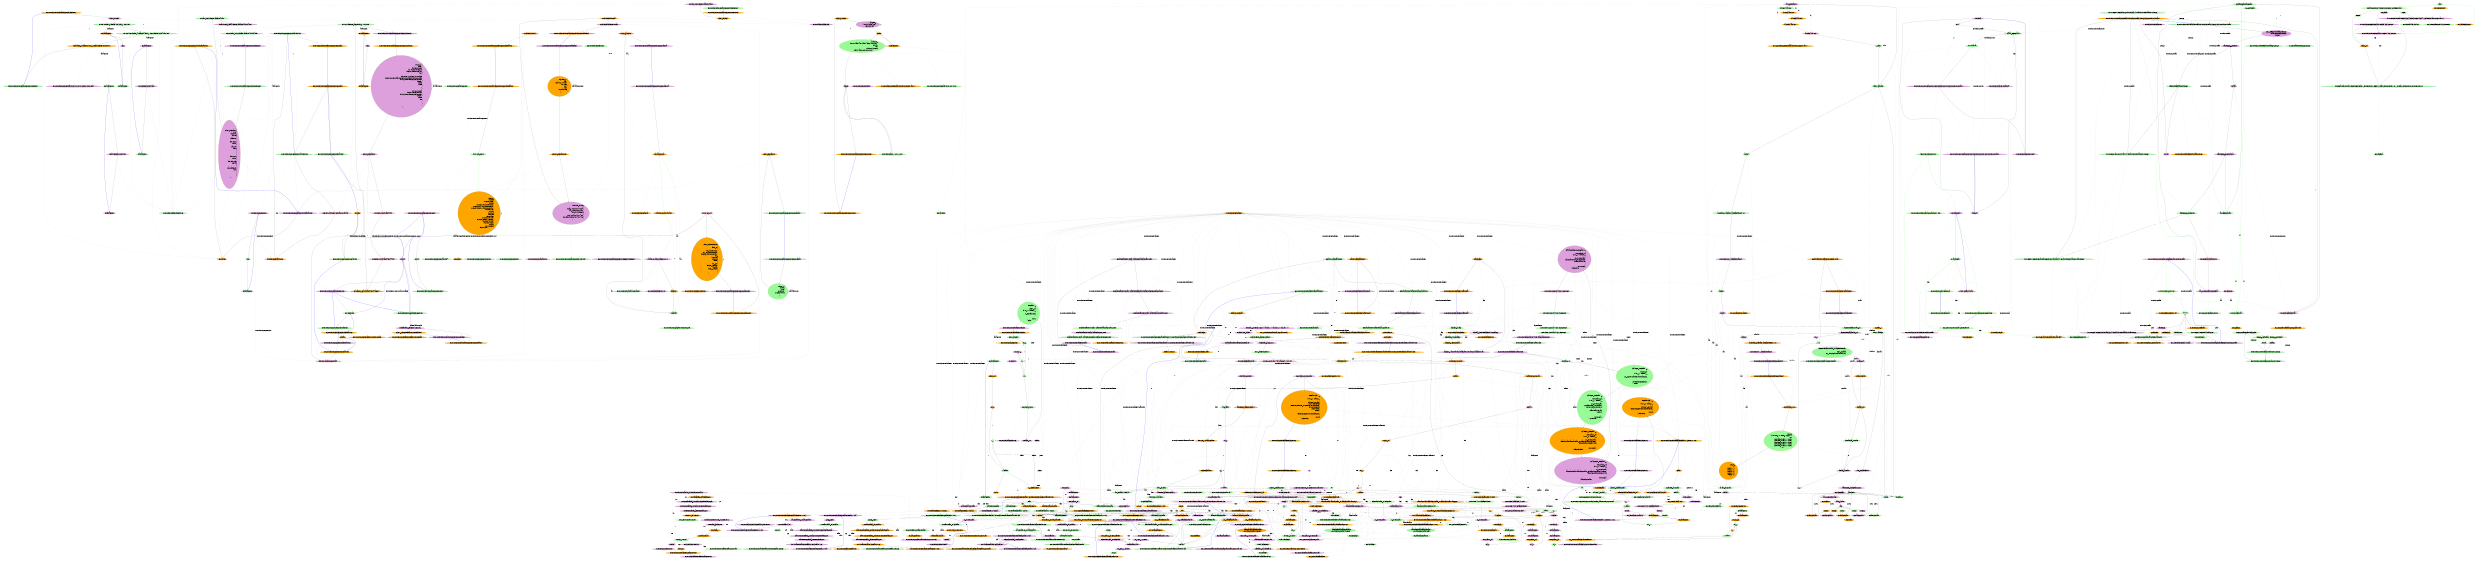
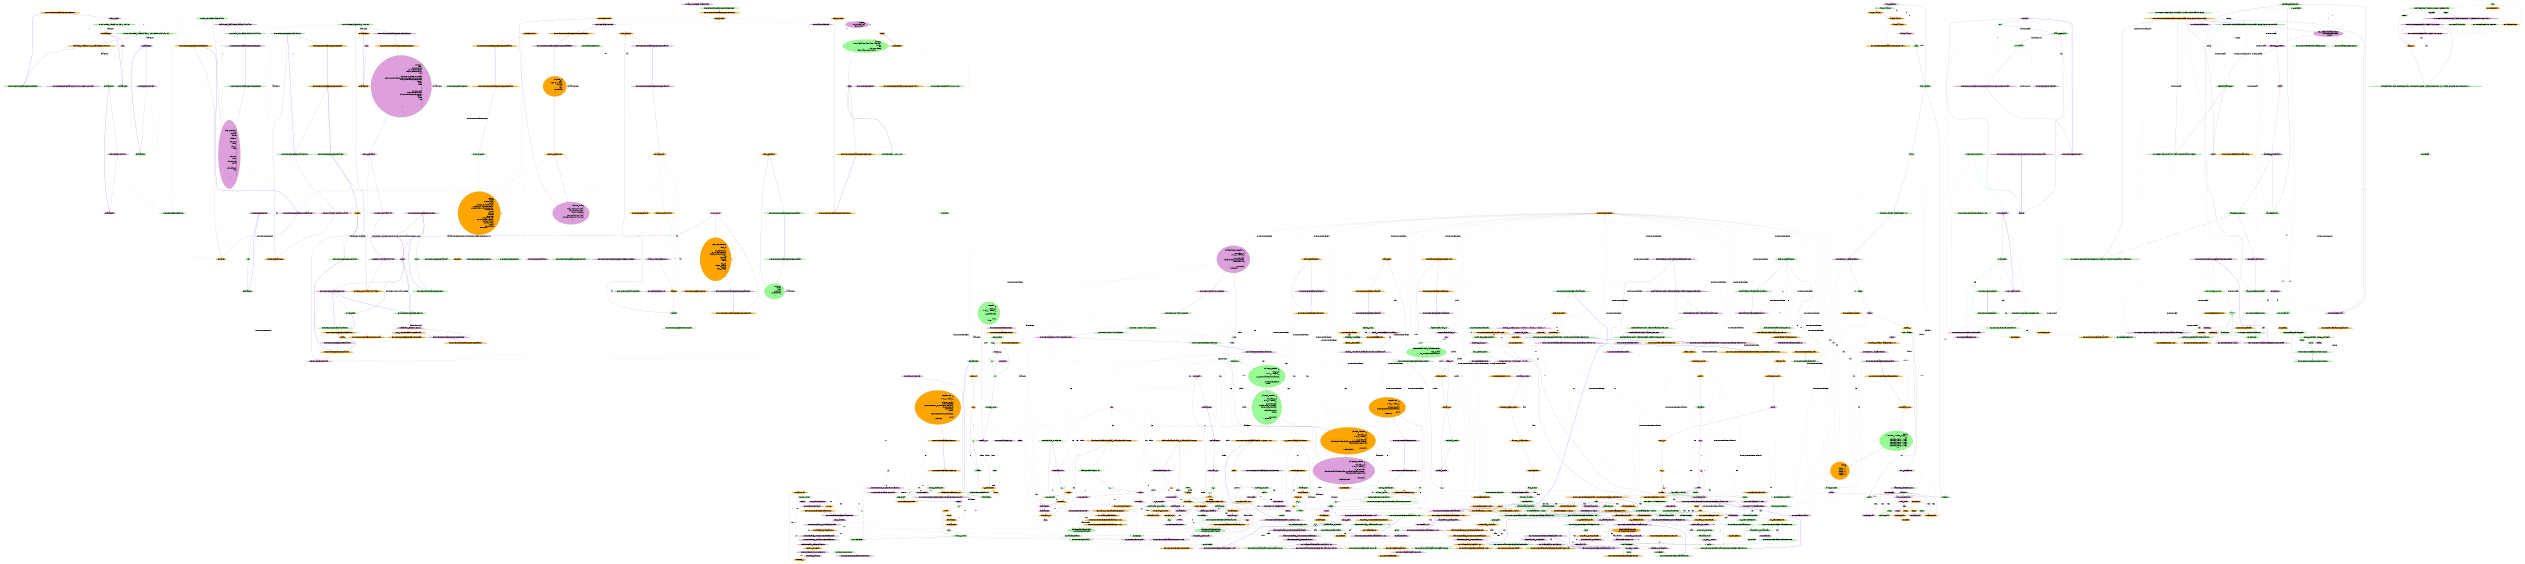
node "!ReflectionUtils.ElapsedMilliseconds(objectType)": label "!ReflectionUtils.ElapsedMilliseconds(objectType)" -> "!ReflectionUtils.IsNullable(objectType)"
node "data = Convert.FromBase64String(encodedData)": fillcolor plum -> palegreen
edge "Console.WriteLine(name)" -> "return Encoding.UTF8.GetBytes(json);": now "json = JsonConvert.SerializeObject(value, Formatting.None)" -> "return Encoding.UTF8.GetBytes(json);"
node "Type type = value.GetType()": added
